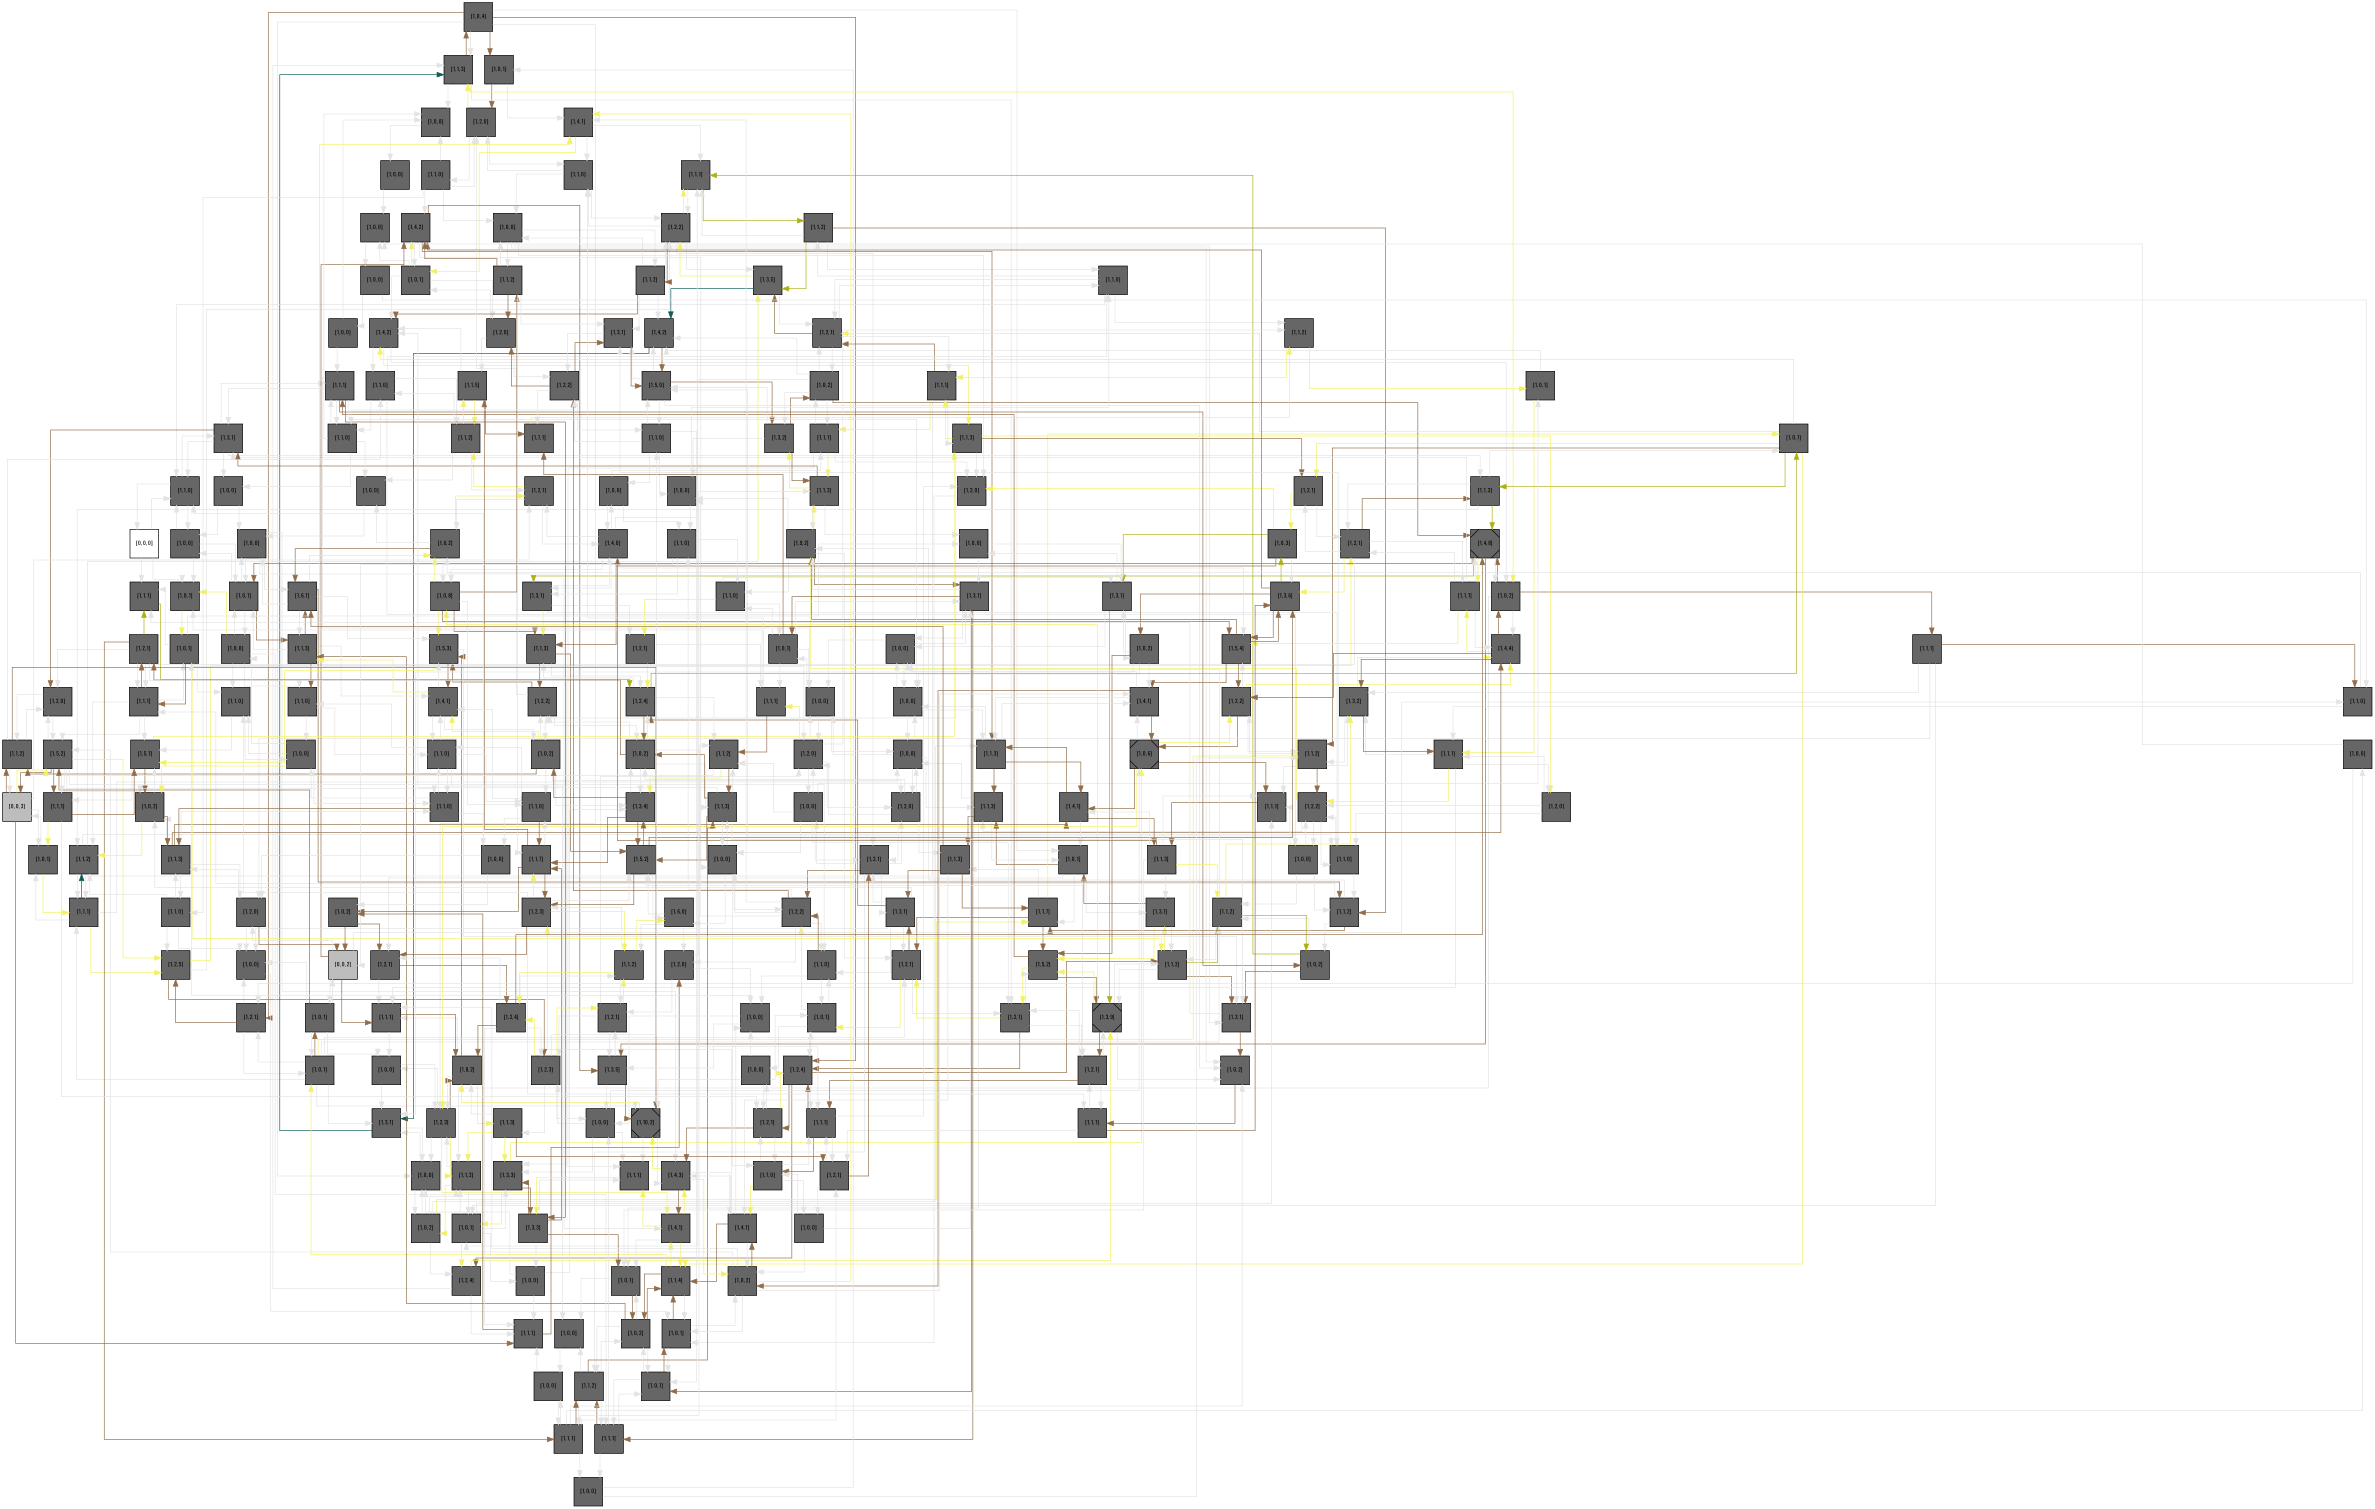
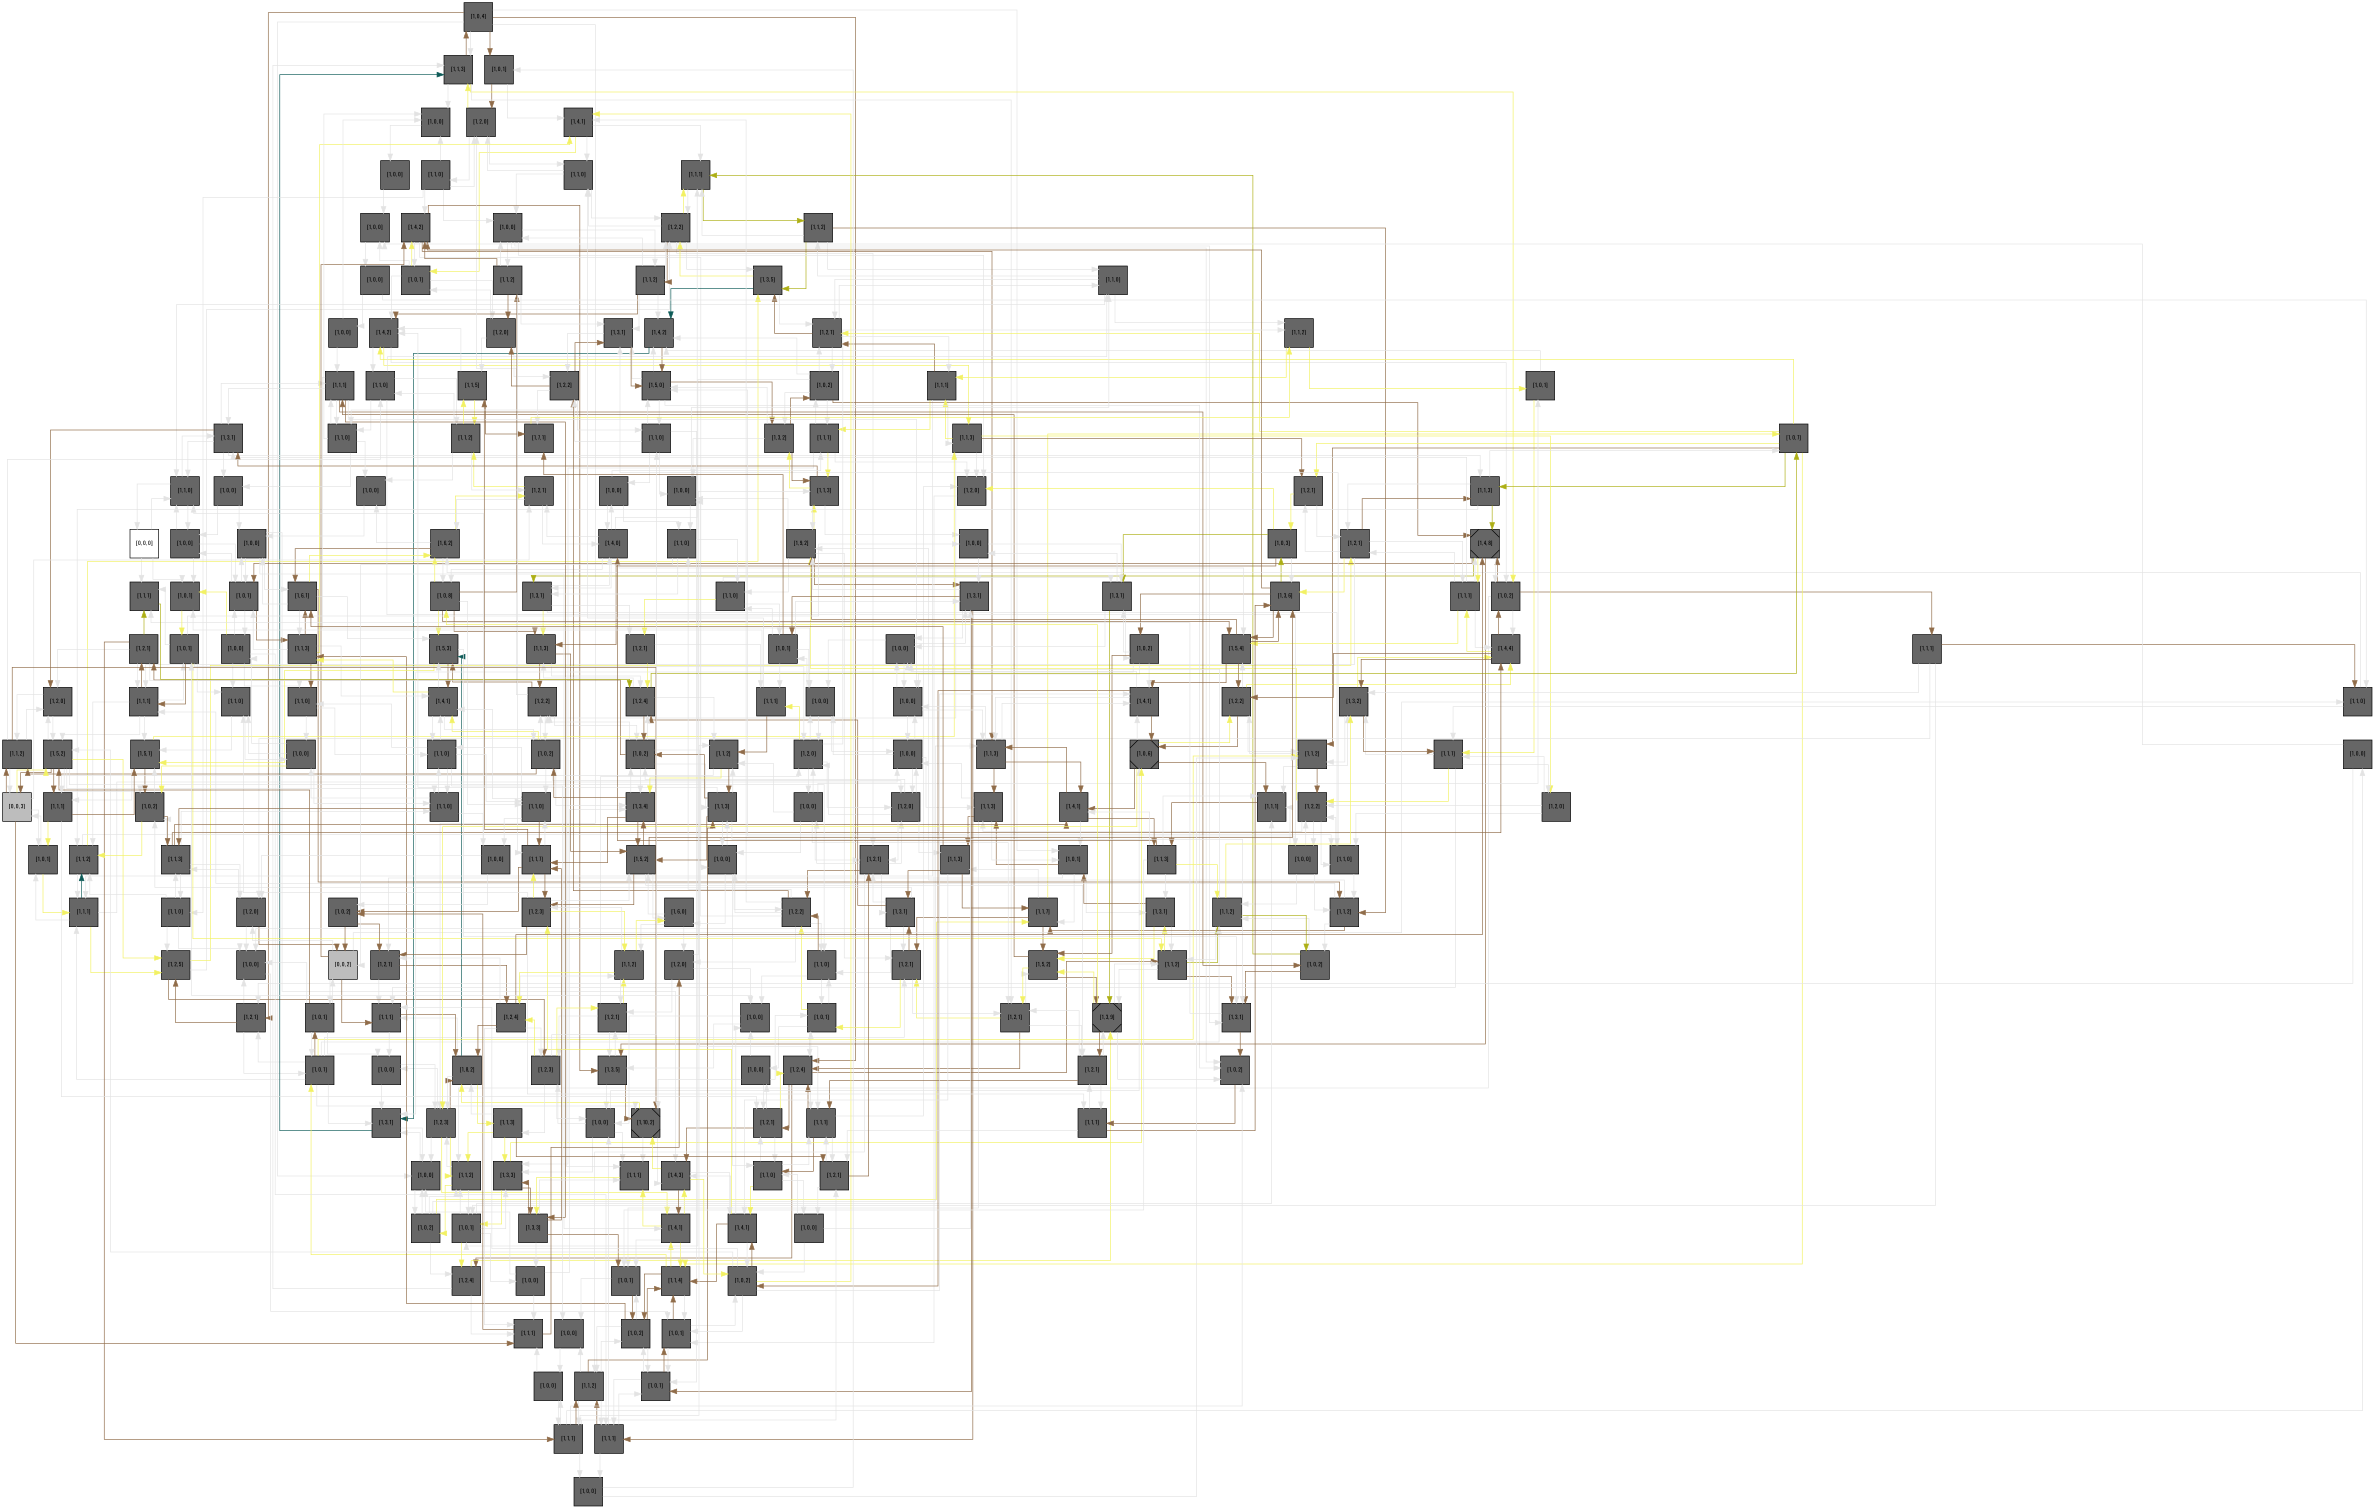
edge "[1, 8, 2]" -> "[1, 5, 3]": color #906c49 -> #0e5b58
